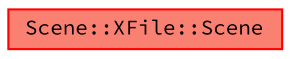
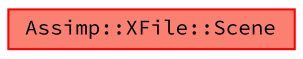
node "Scene::XFile::Scene": label "Scene::XFile::Scene" -> "Assimp::XFile::Scene"
